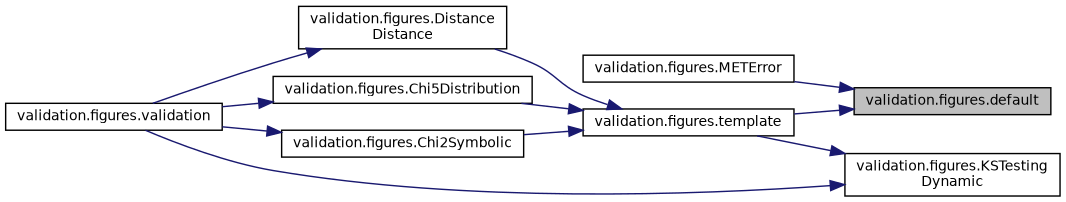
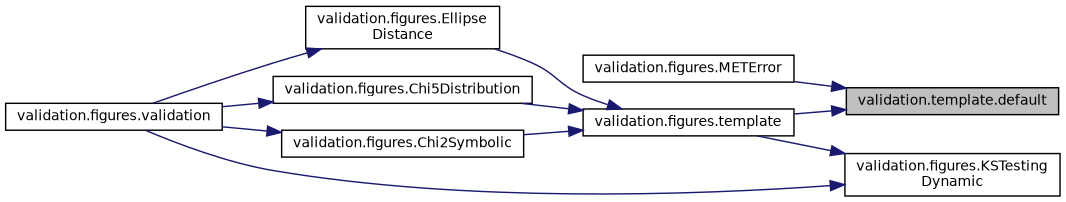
node "validation.figures.Distance Distance": label "validation.figures.Distance Distance" -> "validation.figures.Ellipse Distance"
node "validation.figures.default": label "validation.figures.default" -> "validation.template.default"
